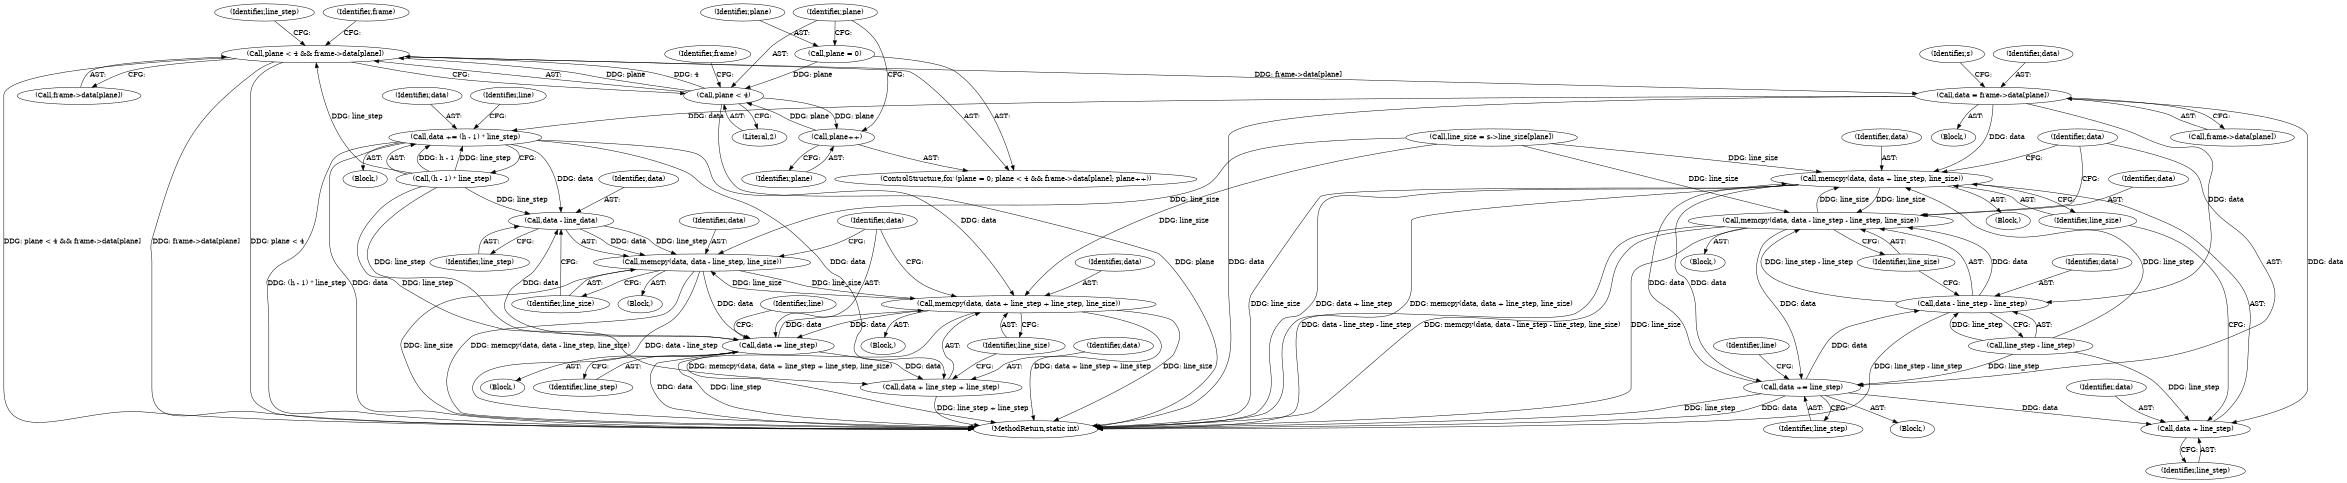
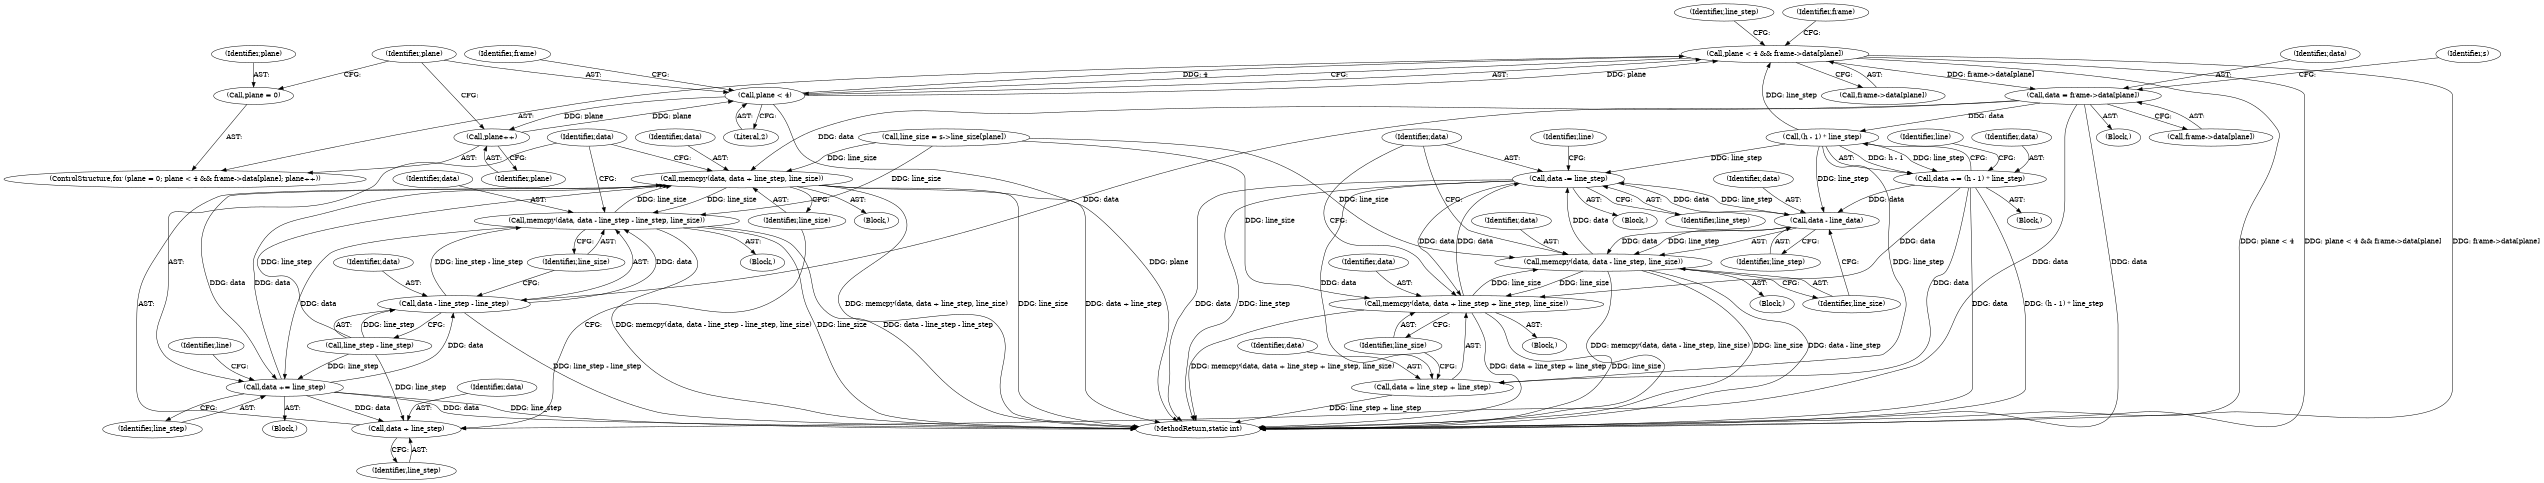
edge "(Call,plane = 0)" -> "(Call,plane < 4)": removed, label "DDG: plane"
edge "(Call,data = frame->data[plane])" -> "(Call,data += (h - 1) * line_step)": now "(Call,data = frame->data[plane])" -> "(Call,(h - 1) * line_step)"
edge "(Call,data - line_data)" -> "(Call,data -= line_step)": added, label "DDG: line_step"
